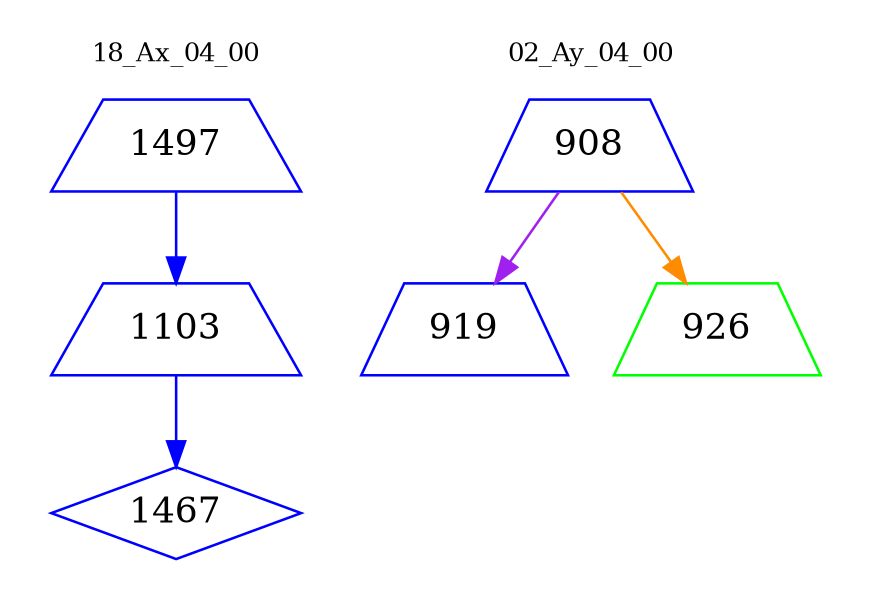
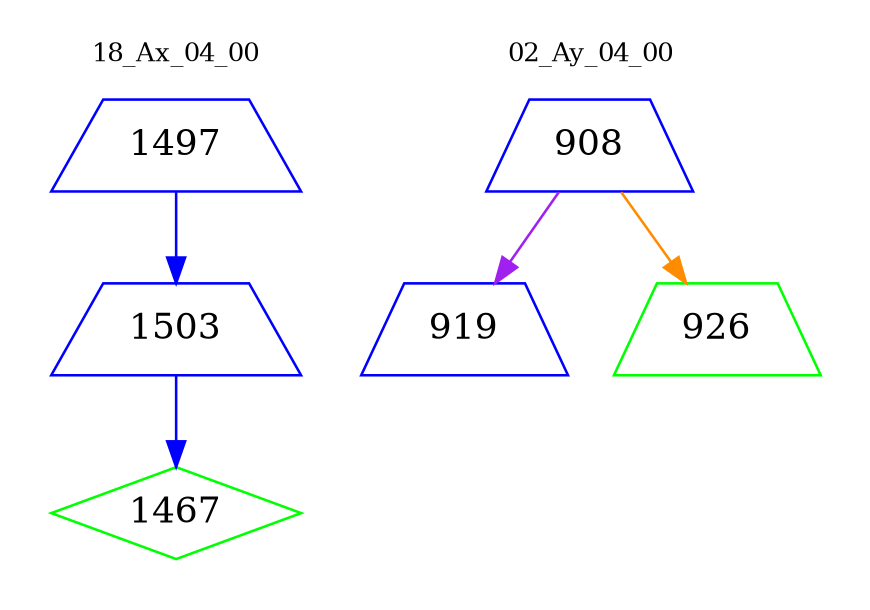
node "1103": label "1103" -> "1503"
node "1467": color blue -> green
